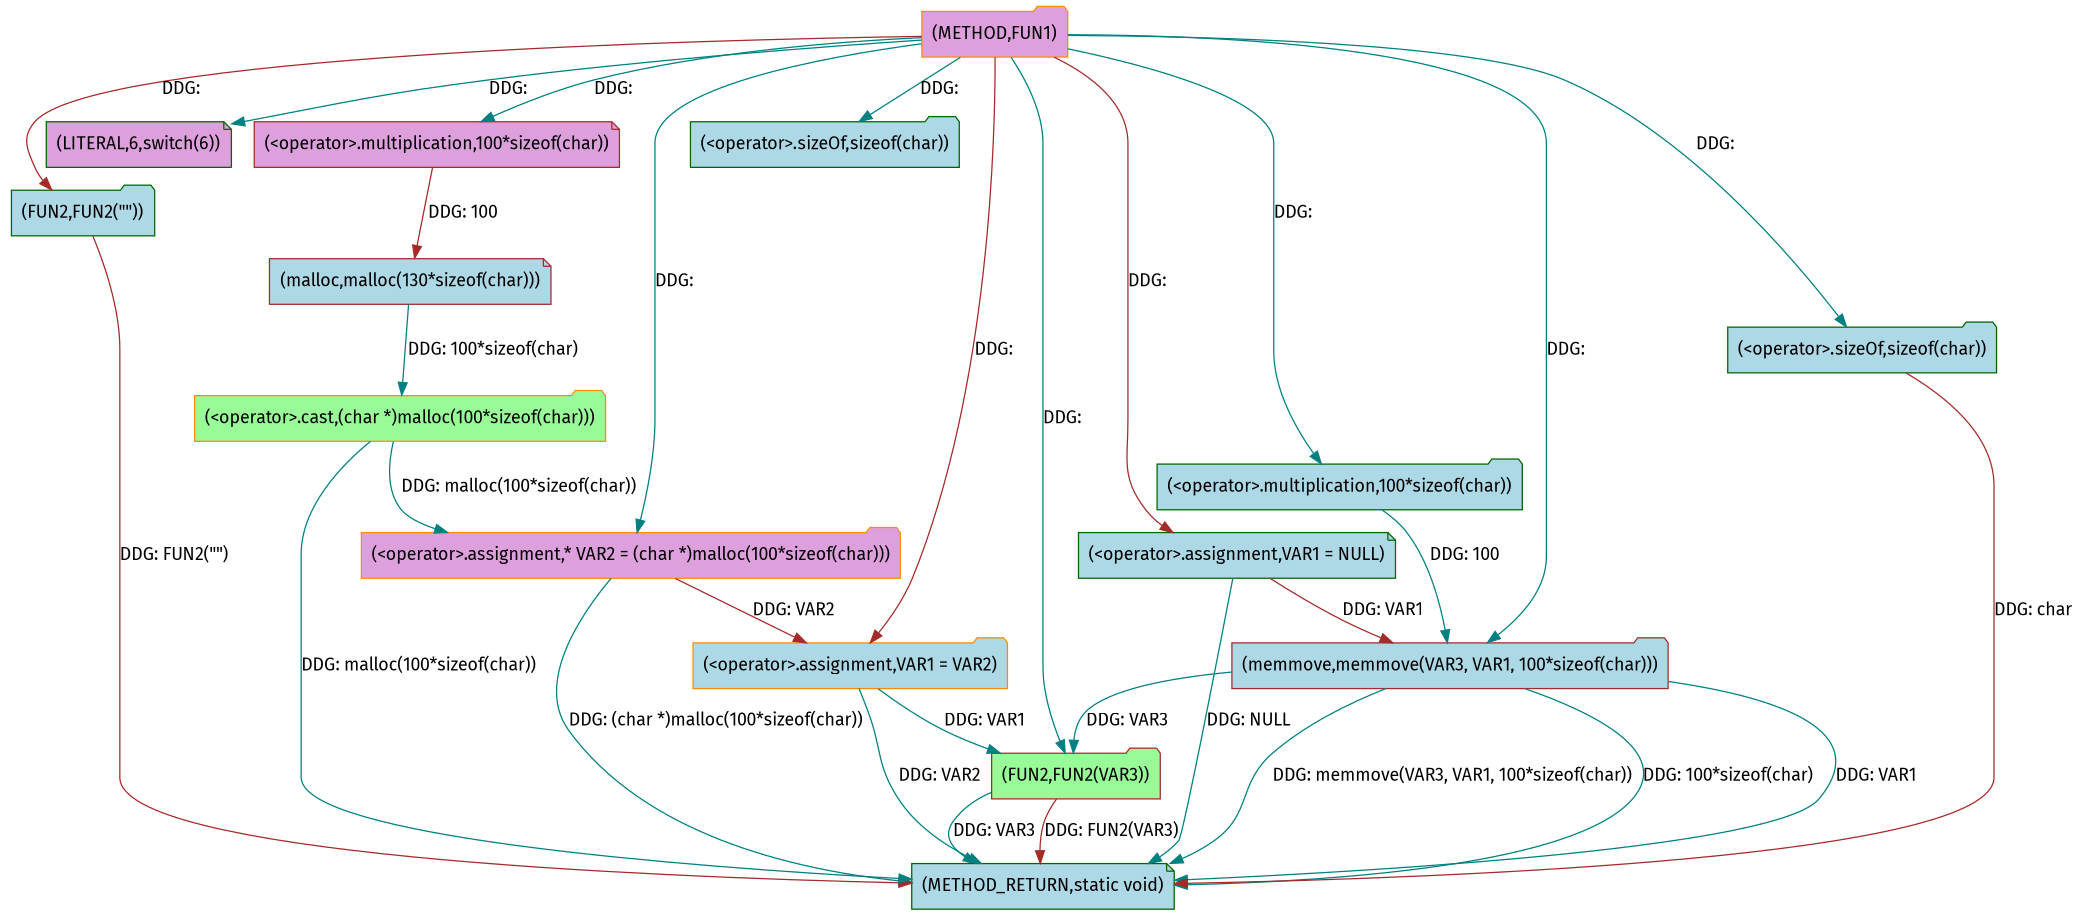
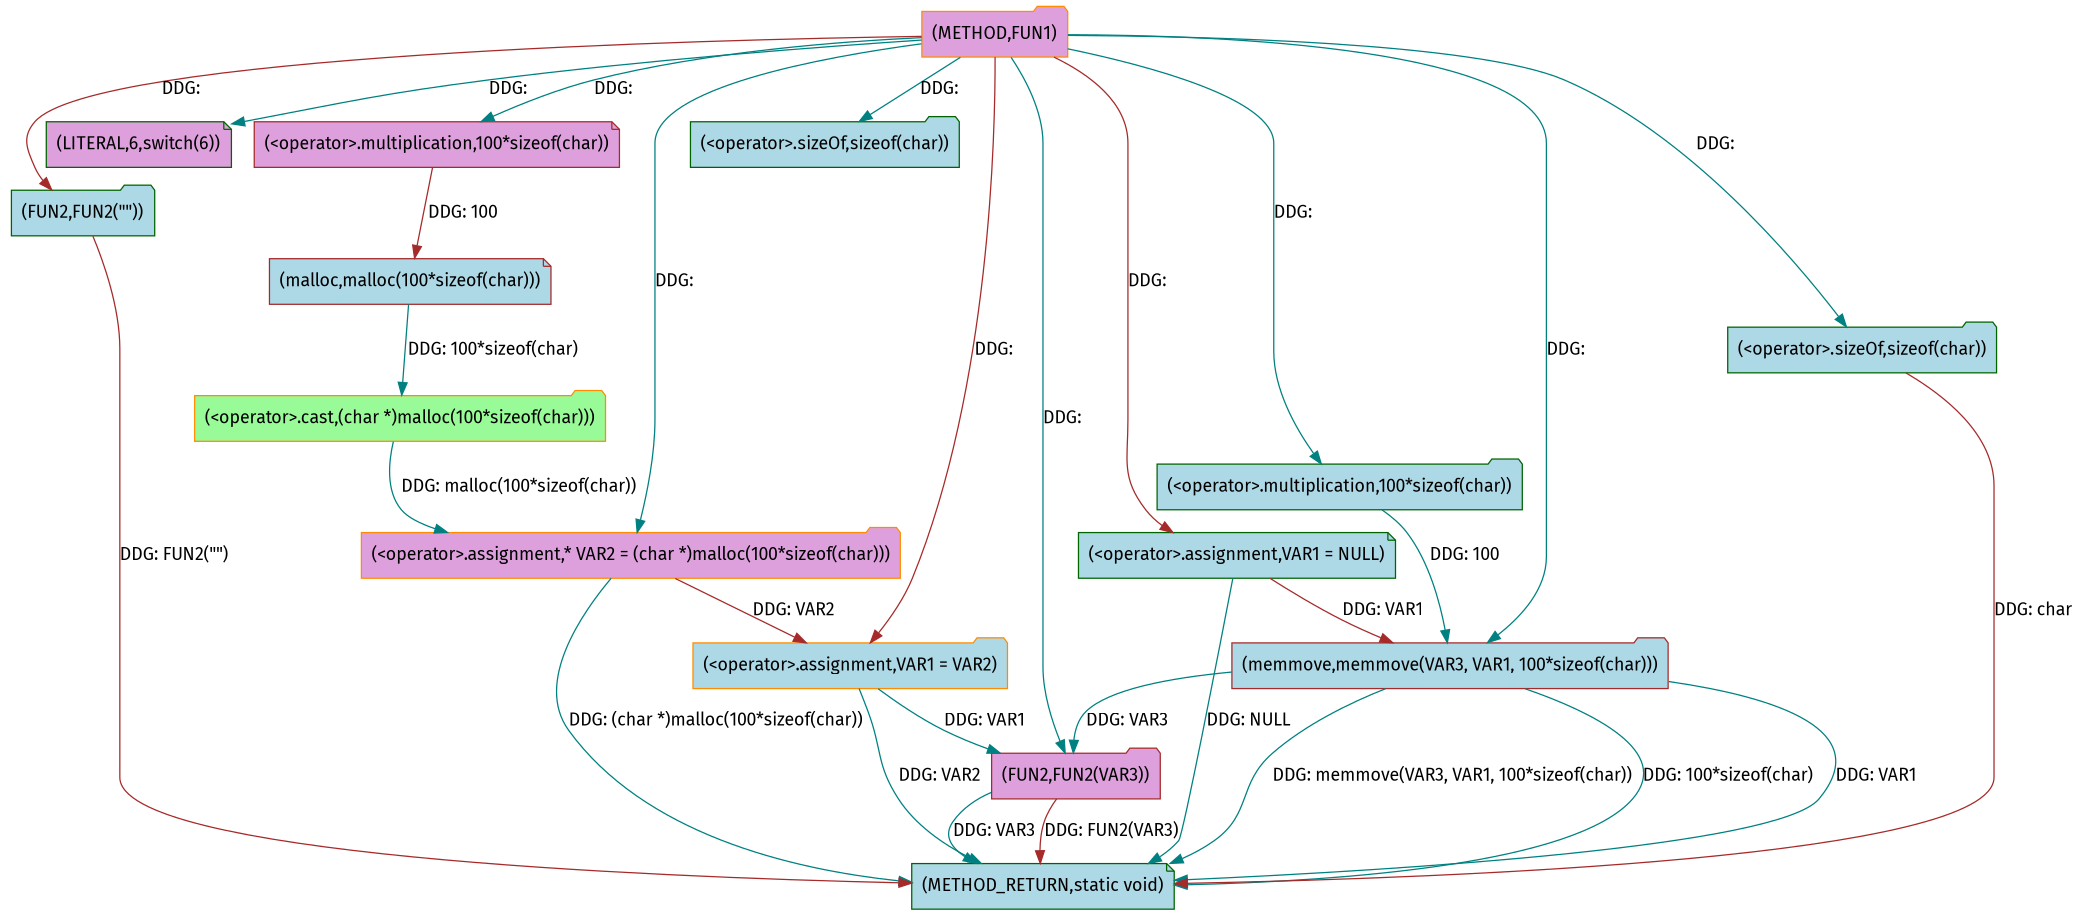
node "(malloc,malloc(130*sizeof(char)))": label "(malloc,malloc(130*sizeof(char)))" -> "(malloc,malloc(100*sizeof(char)))"
node "(FUN2,FUN2(VAR3))": fillcolor palegreen -> plum
edge "(<operator>.cast,(char *)malloc(100*sizeof(char)))" -> "(METHOD_RETURN,static void)": removed, label "DDG: malloc(100*sizeof(char))"
